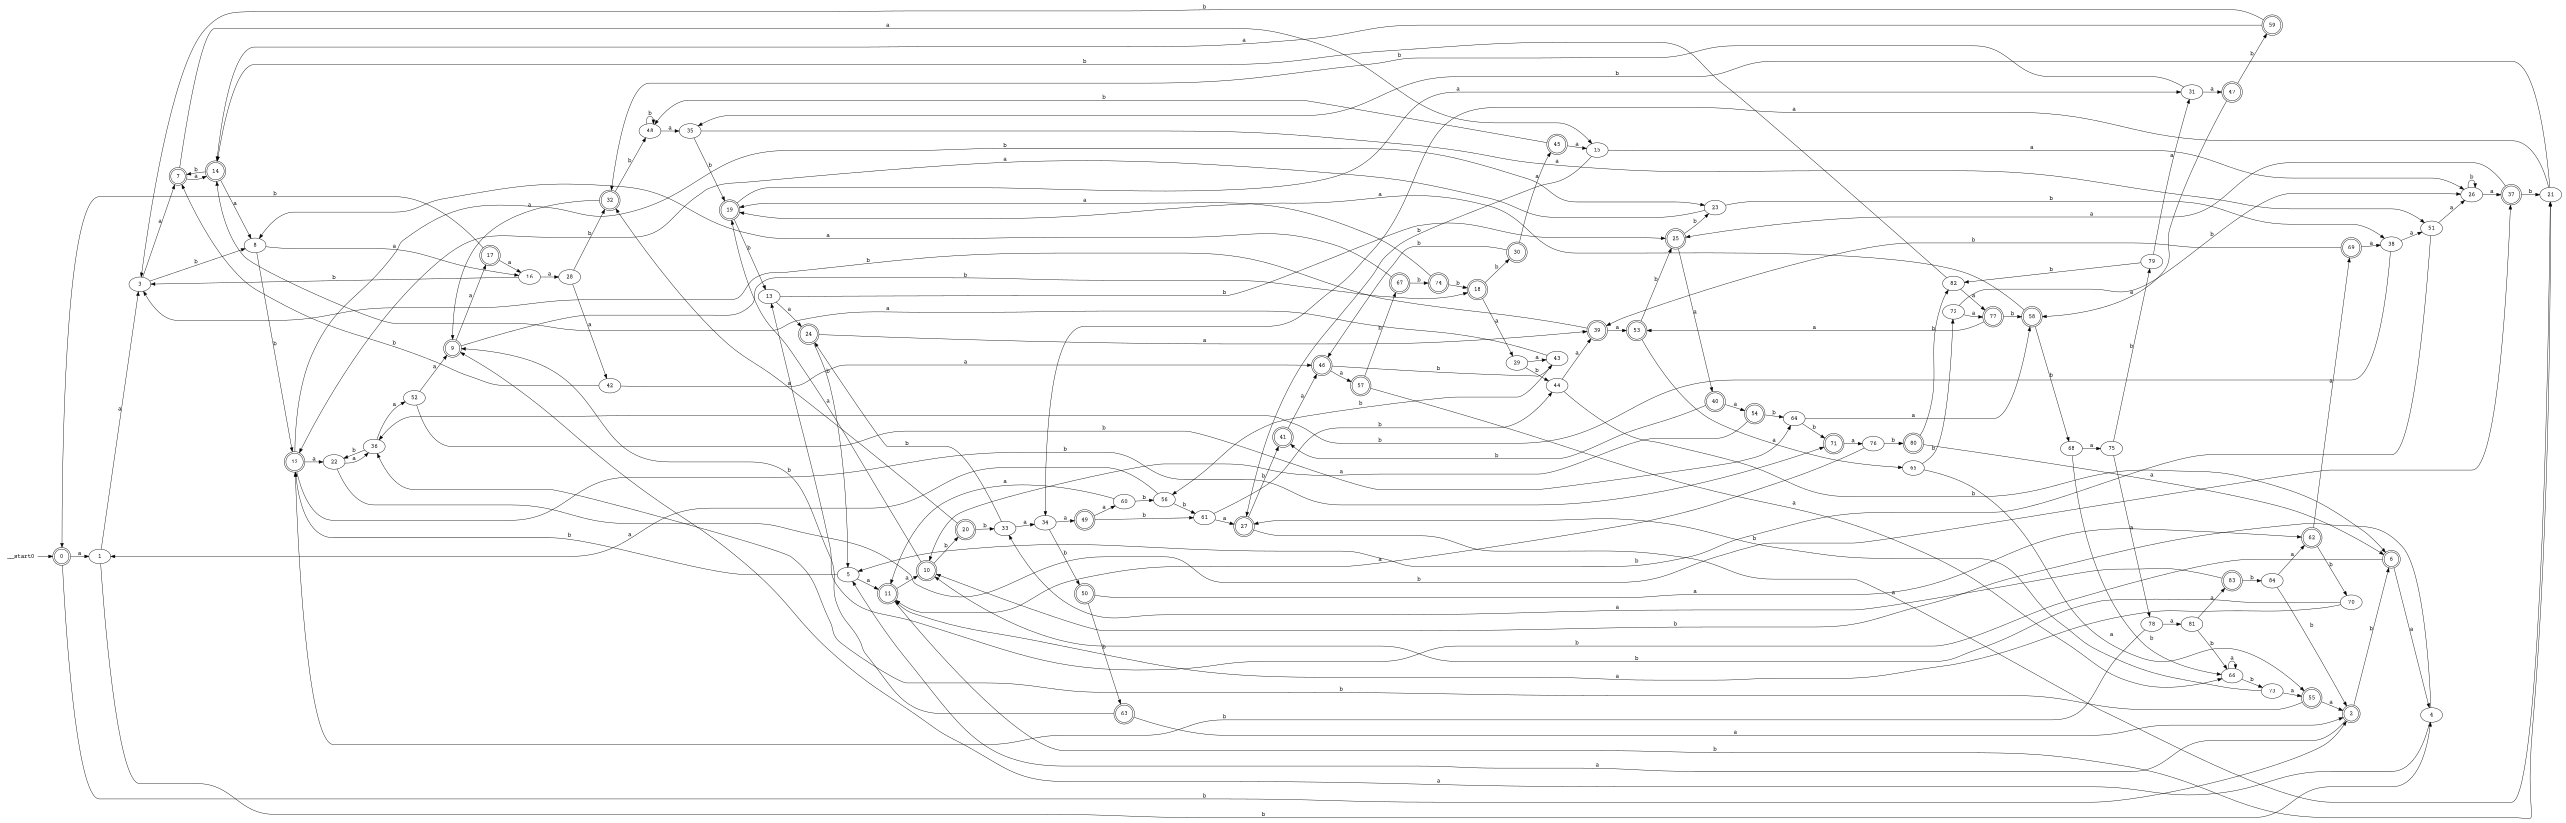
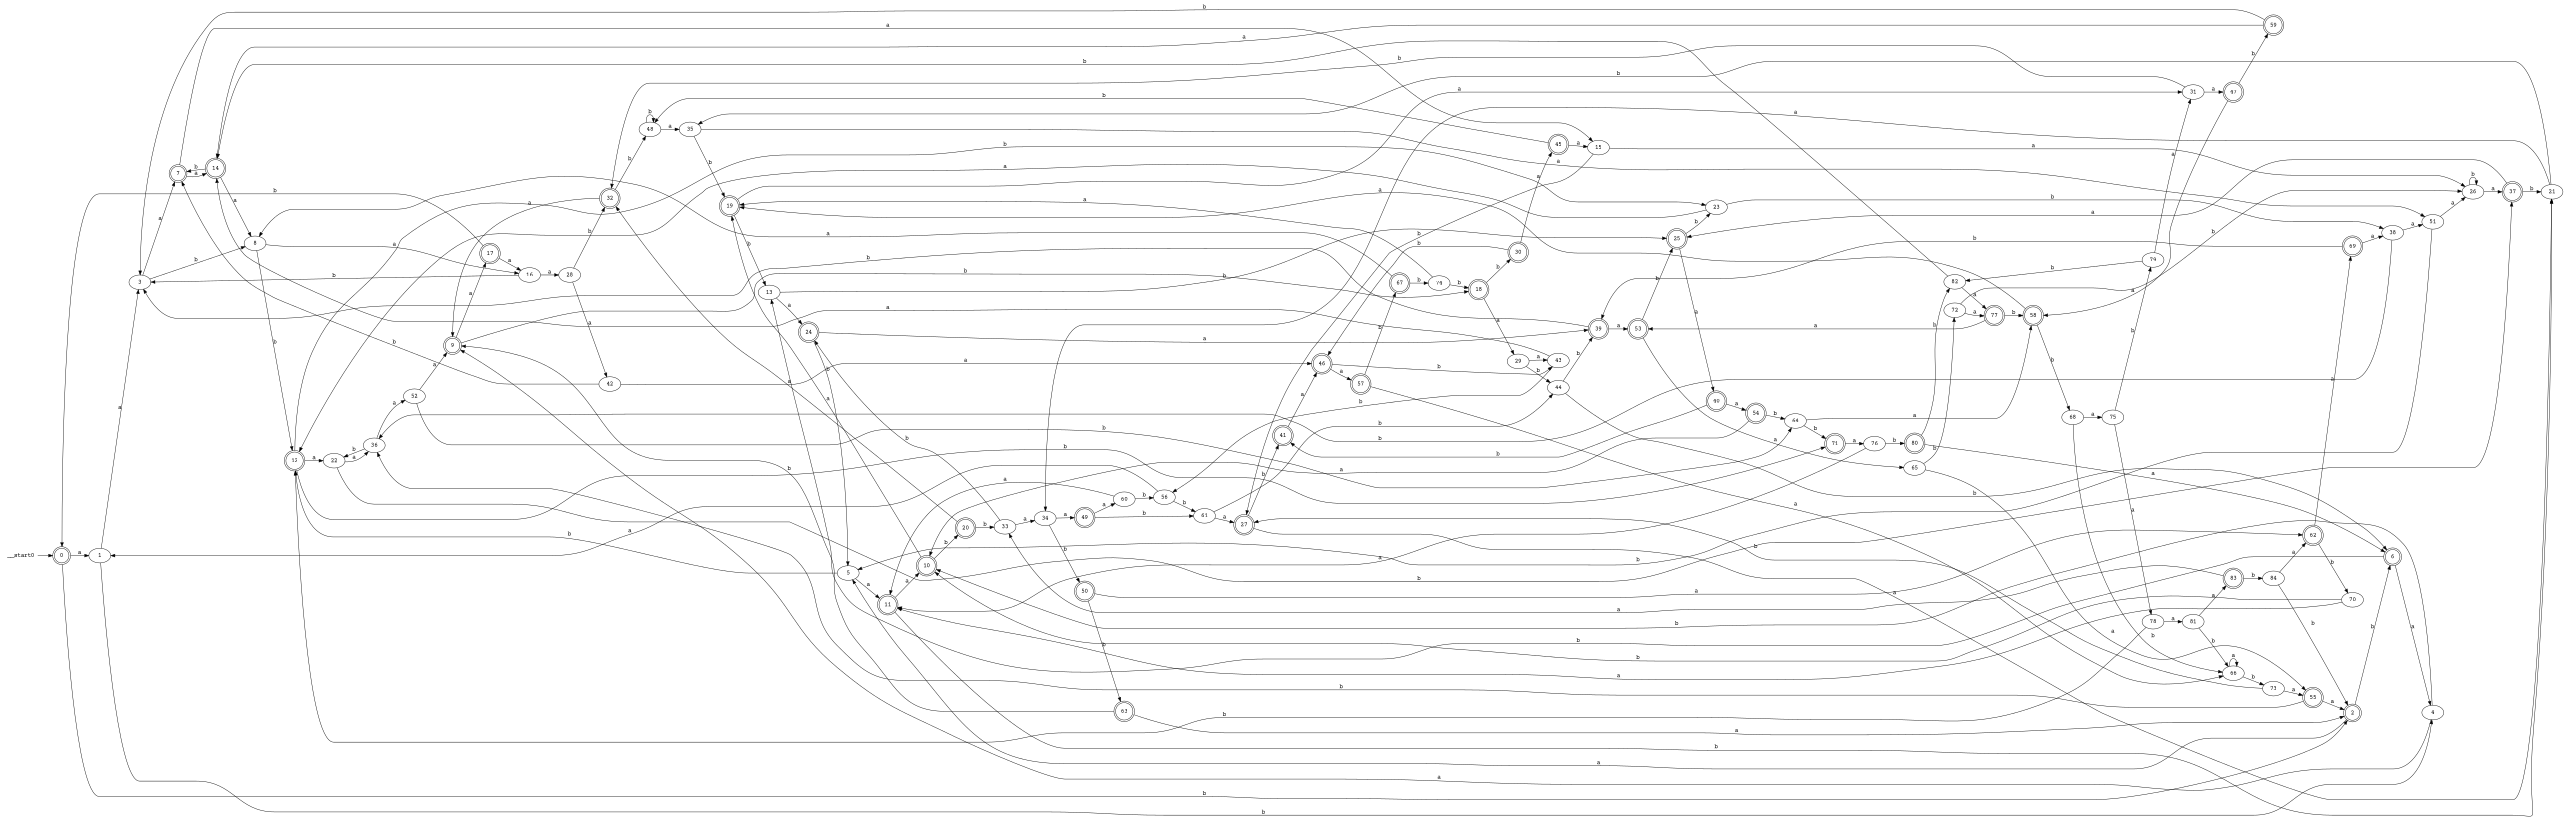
node "74": shape doublecircle -> ellipse
edge "44" -> "39": label "a" -> "b"
